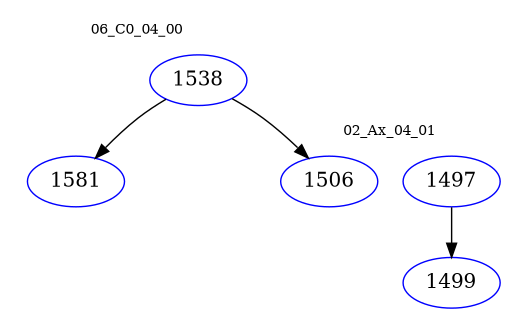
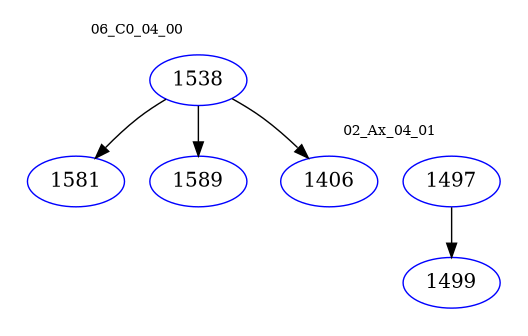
node "1589": added
node "1506": label "1506" -> "1406"
